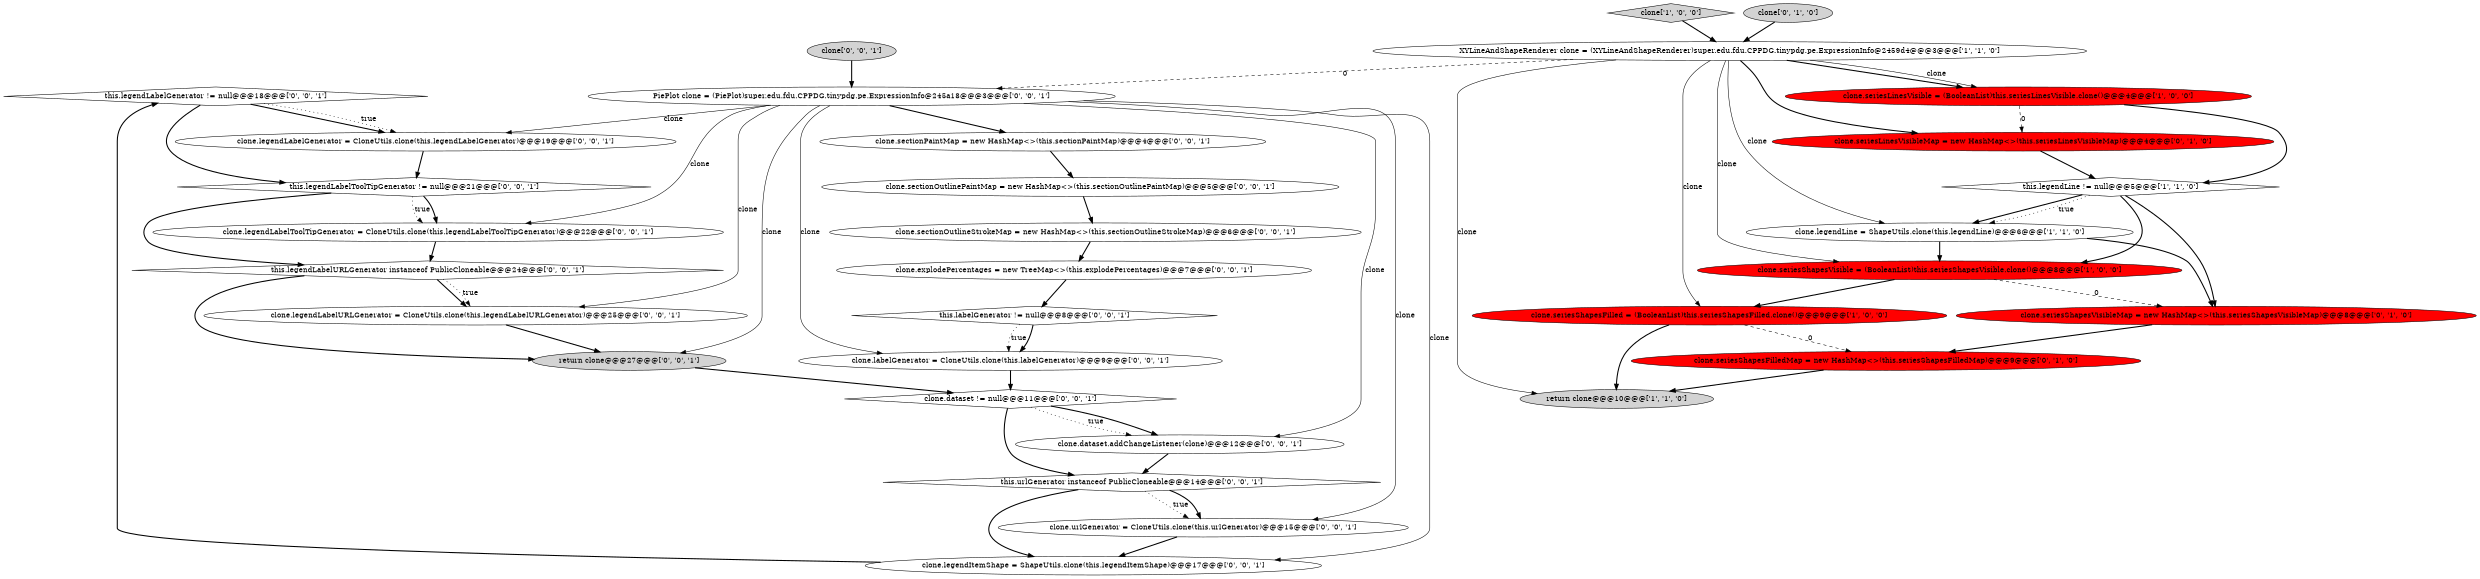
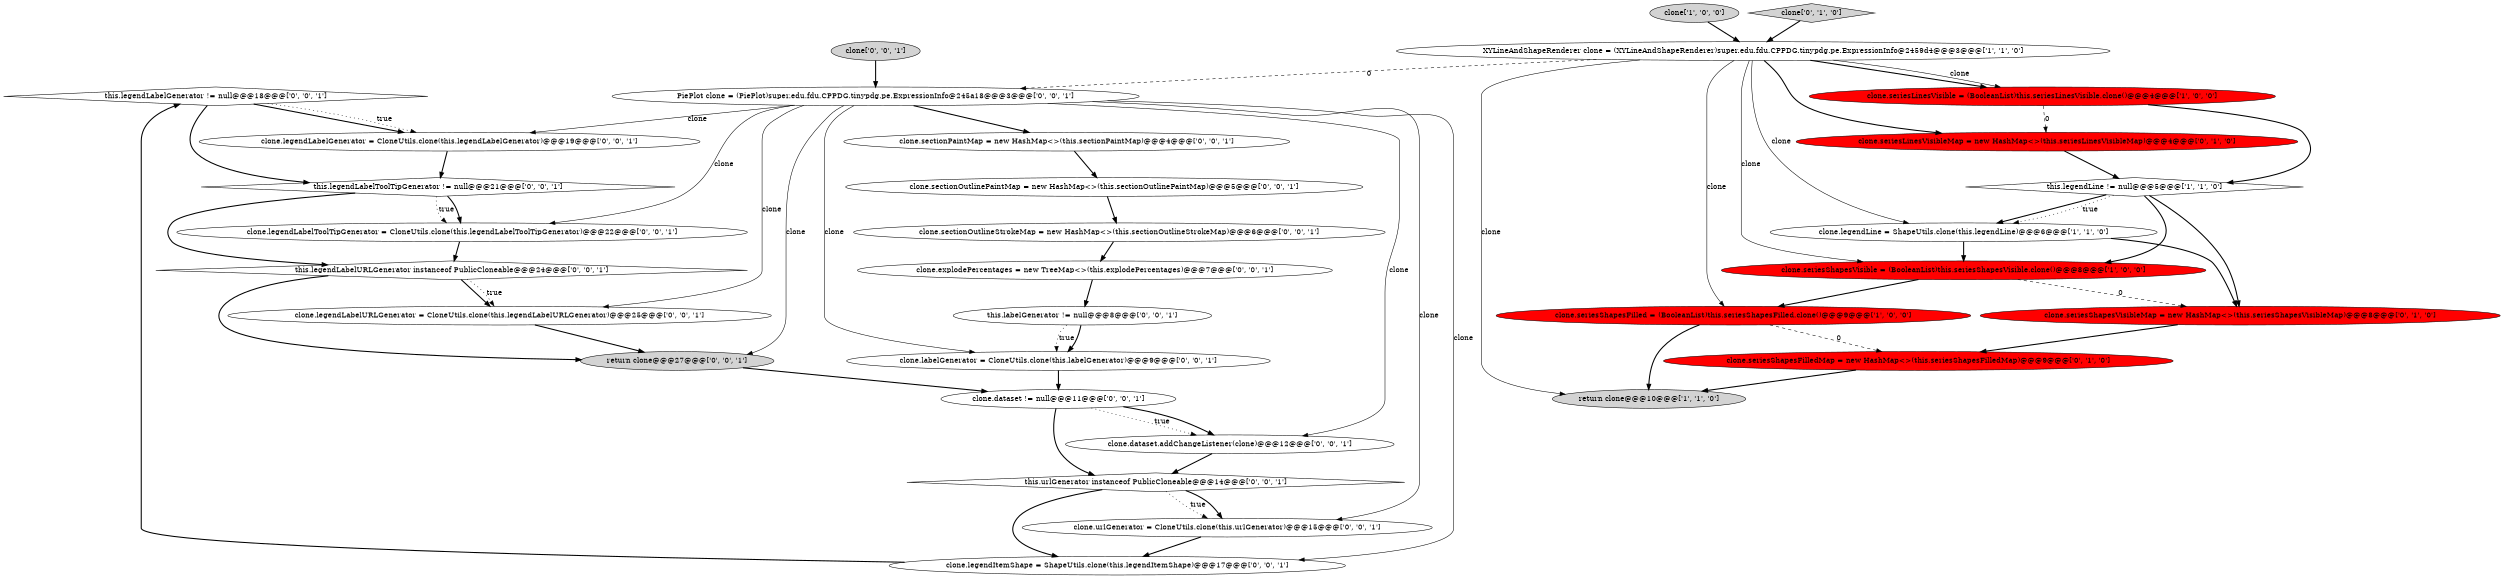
node "clone['1', '0', '0']": shape diamond -> ellipse
node "clone['0', '1', '0']": shape ellipse -> diamond
node "this.labelGenerator != null@@@8@@@['0', '0', '1']": shape diamond -> ellipse
node "clone.dataset != null@@@11@@@['0', '0', '1']": shape diamond -> ellipse
